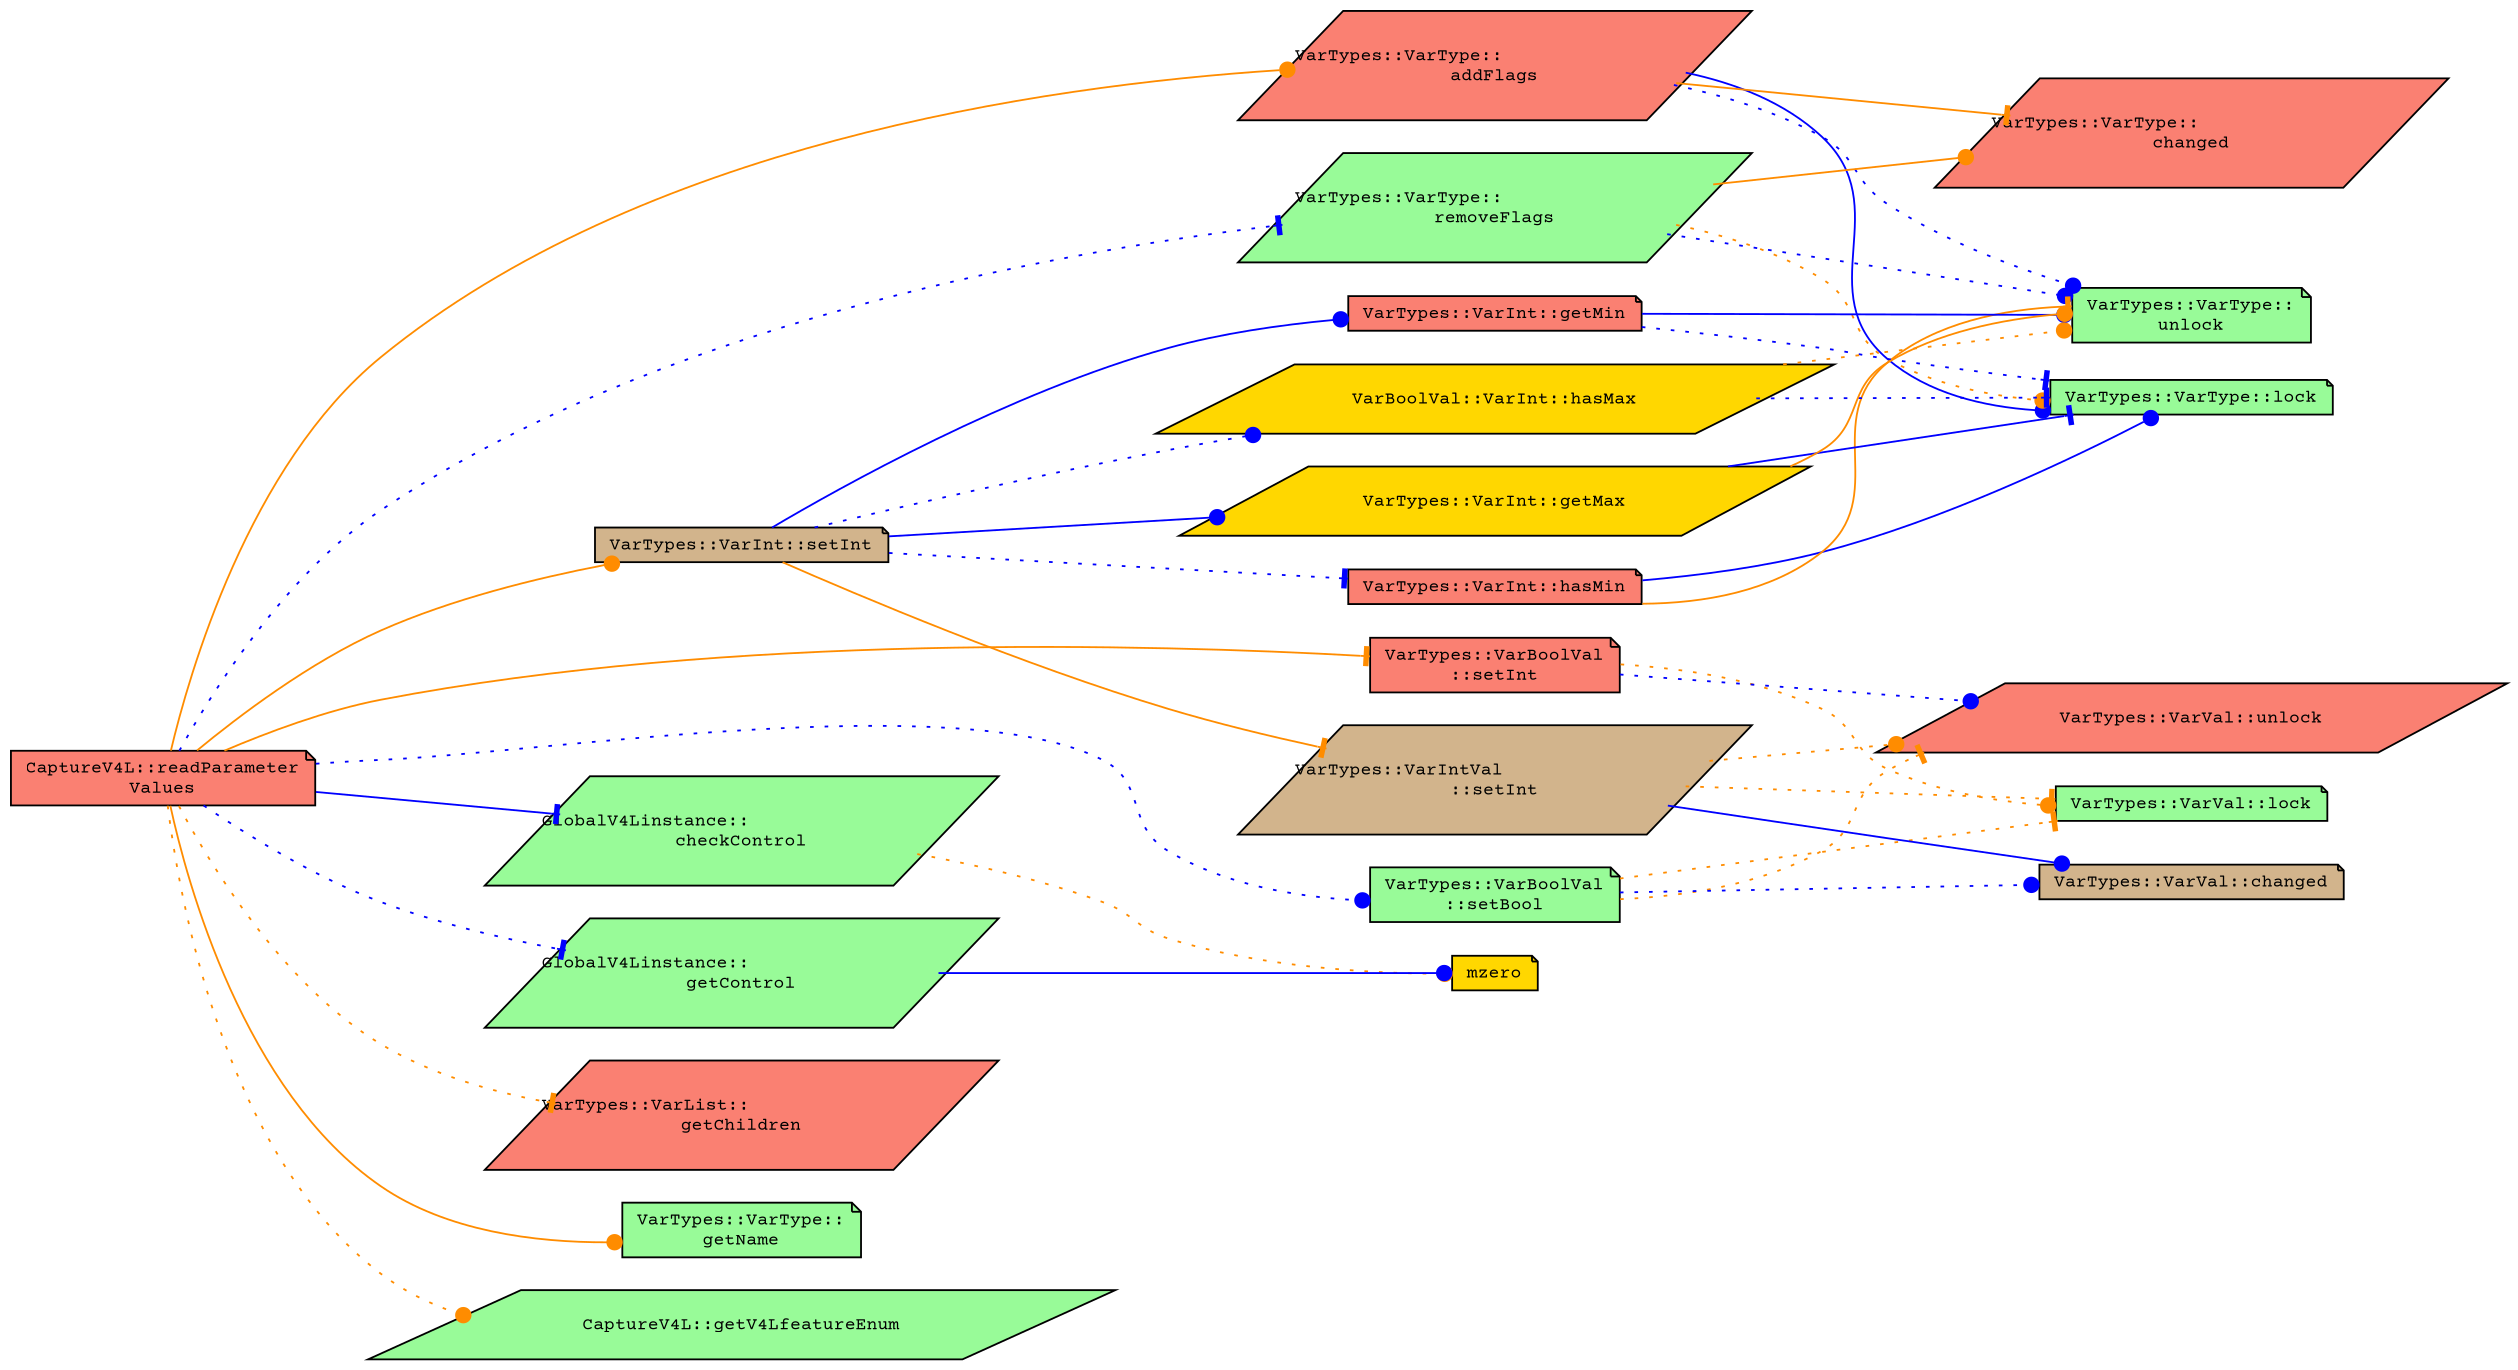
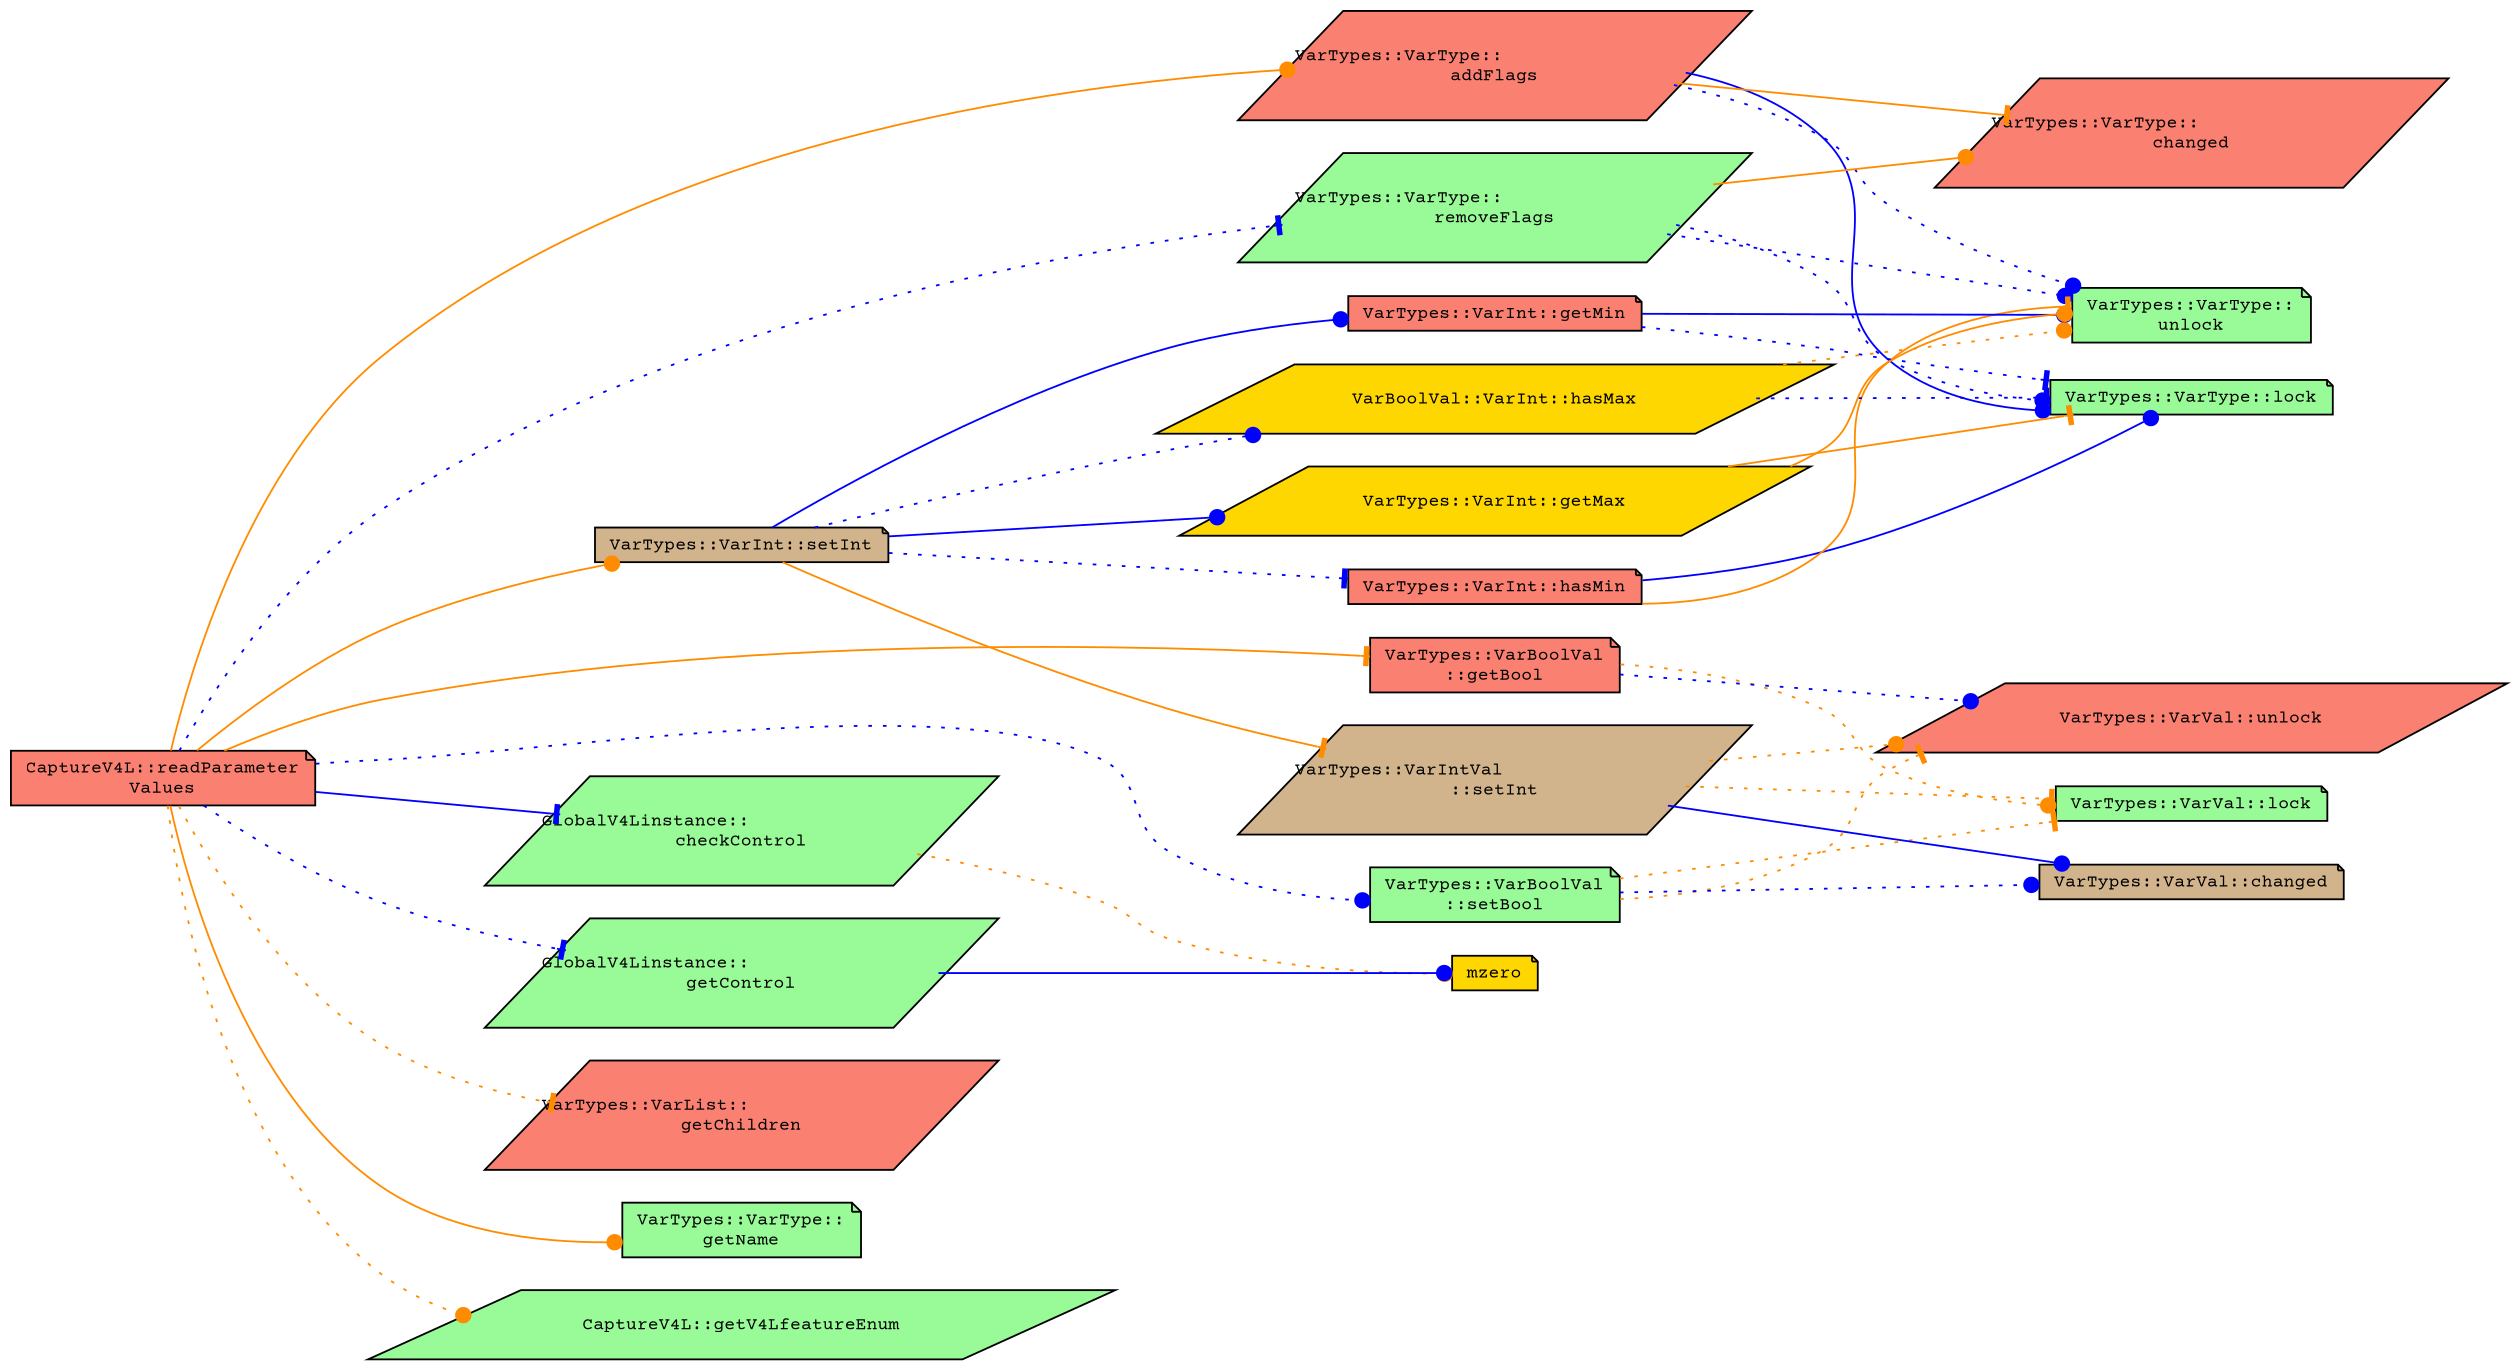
edge "VarTypes::VarType:: removeFlags" -> "VarTypes::VarType::lock": color darkorange -> blue
edge "VarTypes::VarInt::getMax" -> "VarTypes::VarType::lock": color blue -> darkorange
node "VarTypes::VarBoolVal ::setInt": label "VarTypes::VarBoolVal ::setInt" -> "VarTypes::VarBoolVal ::getBool"
